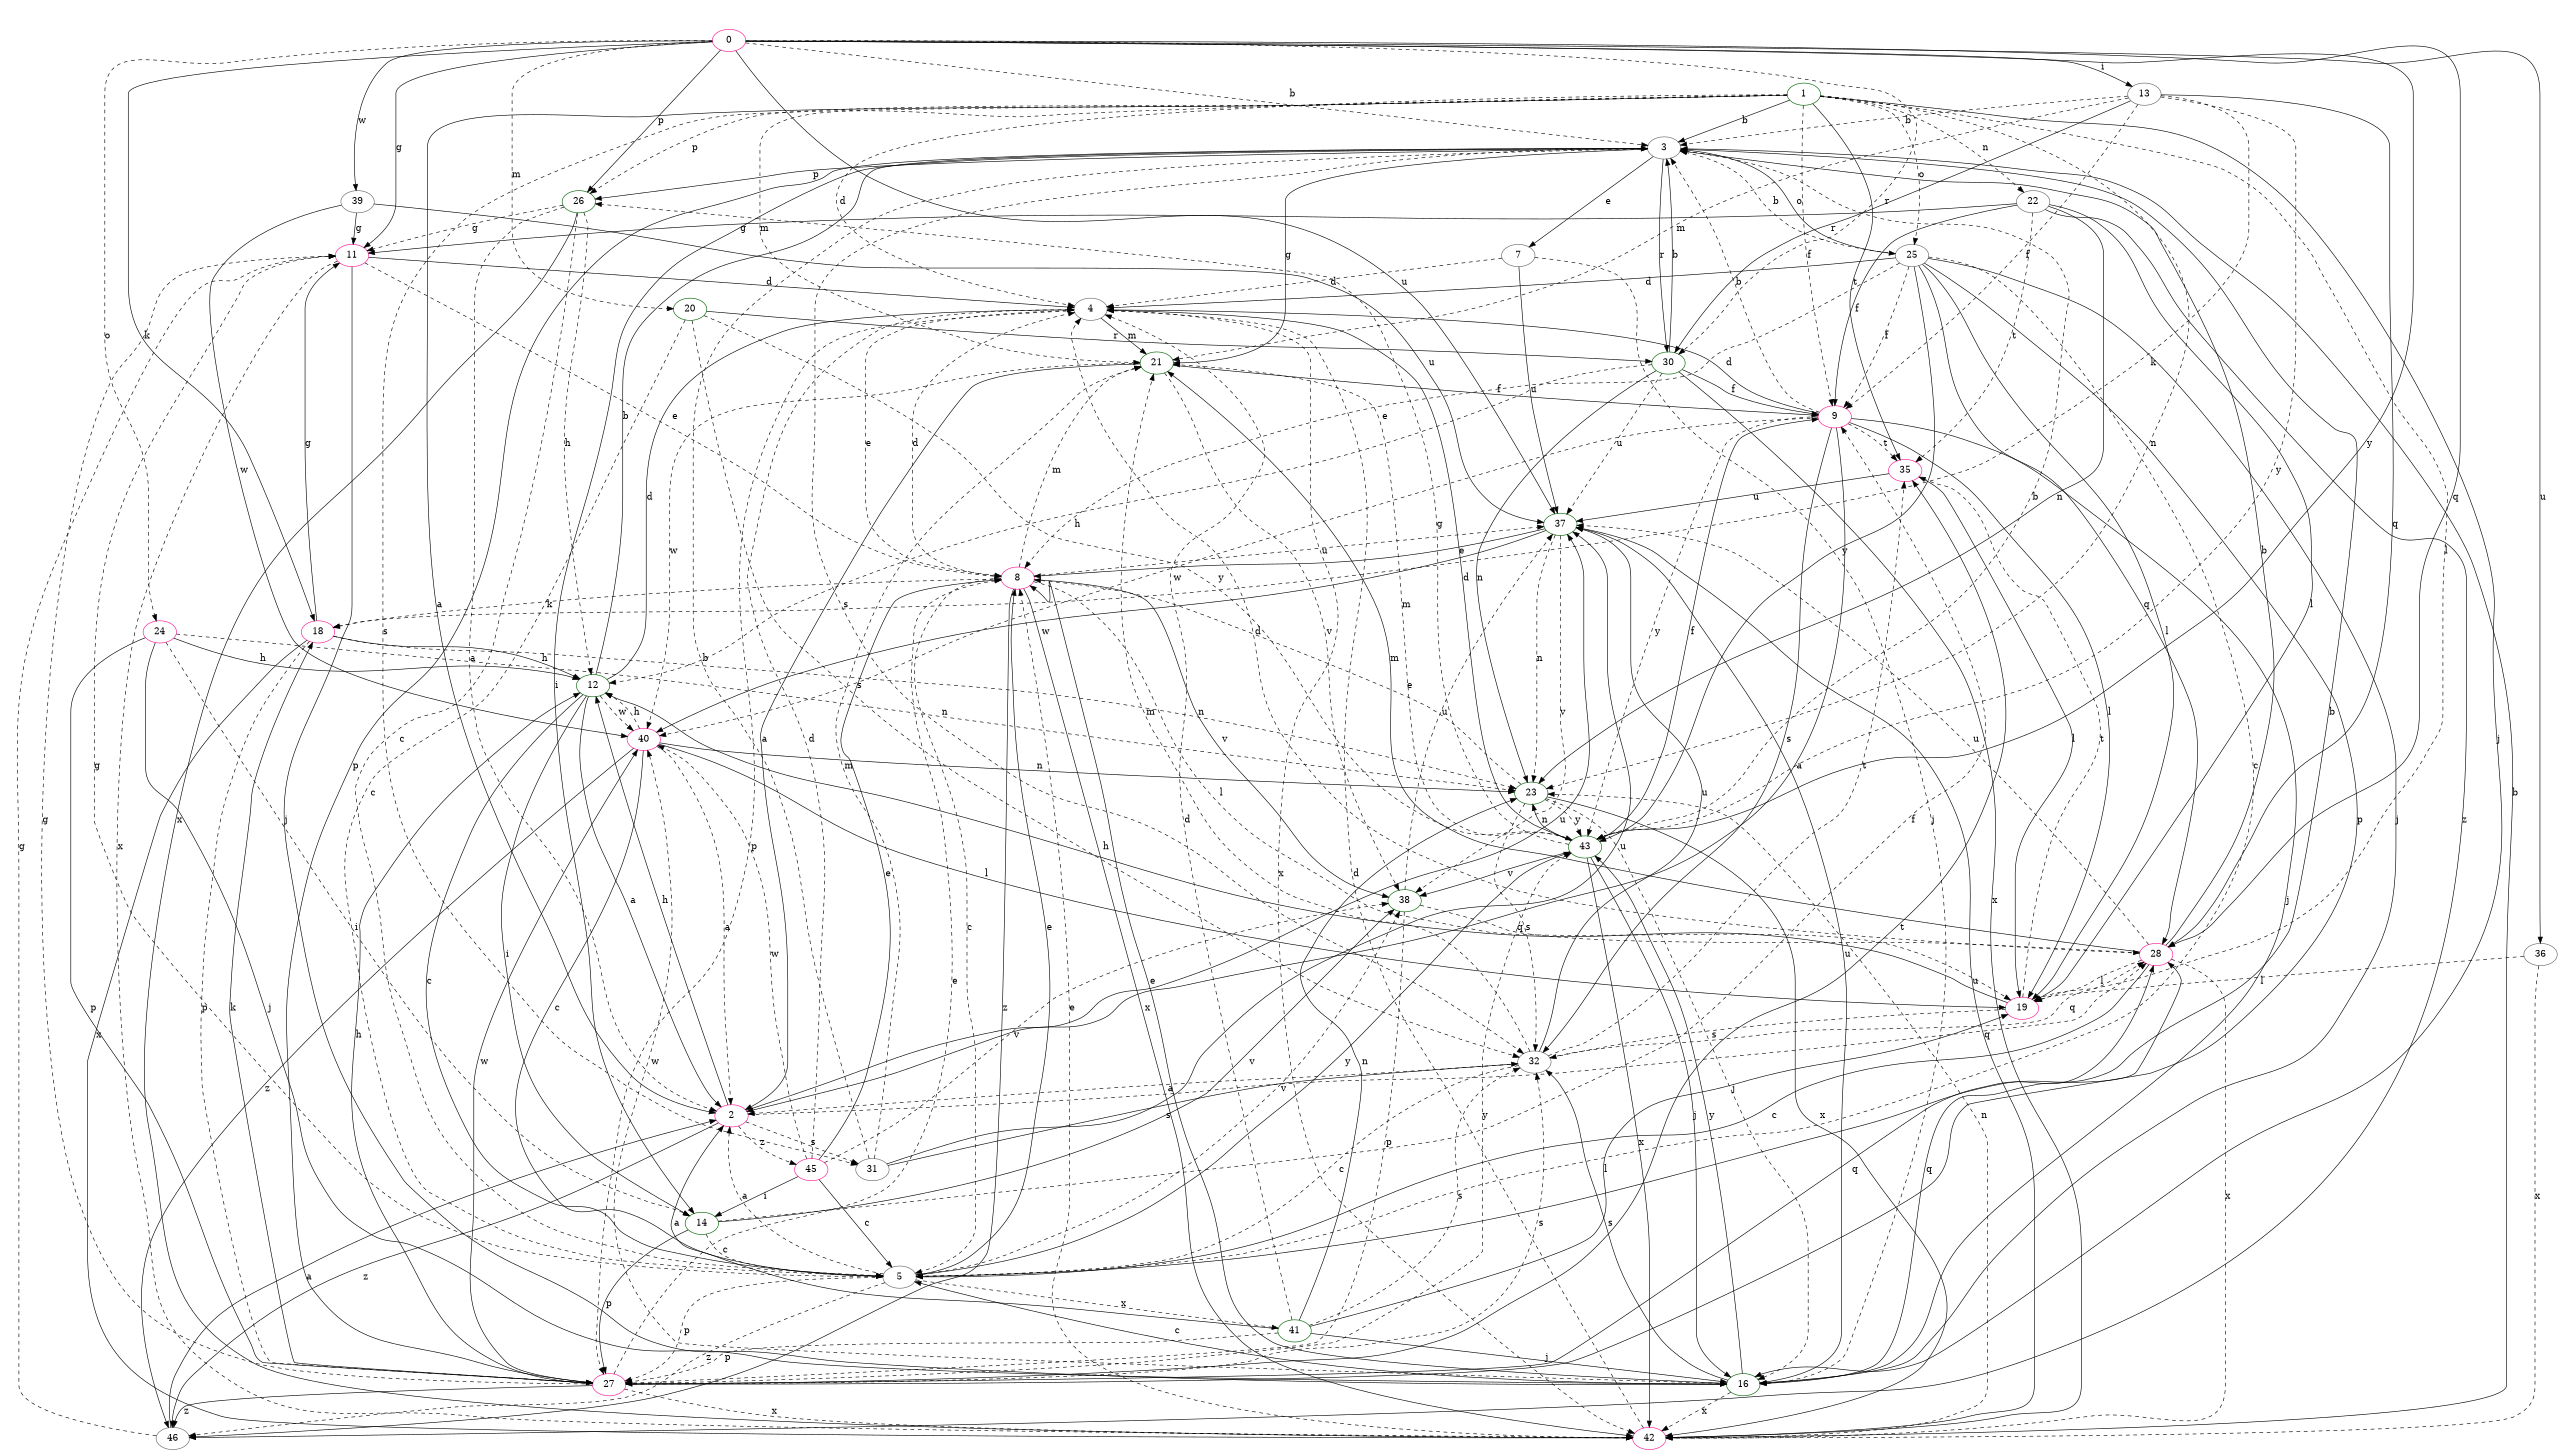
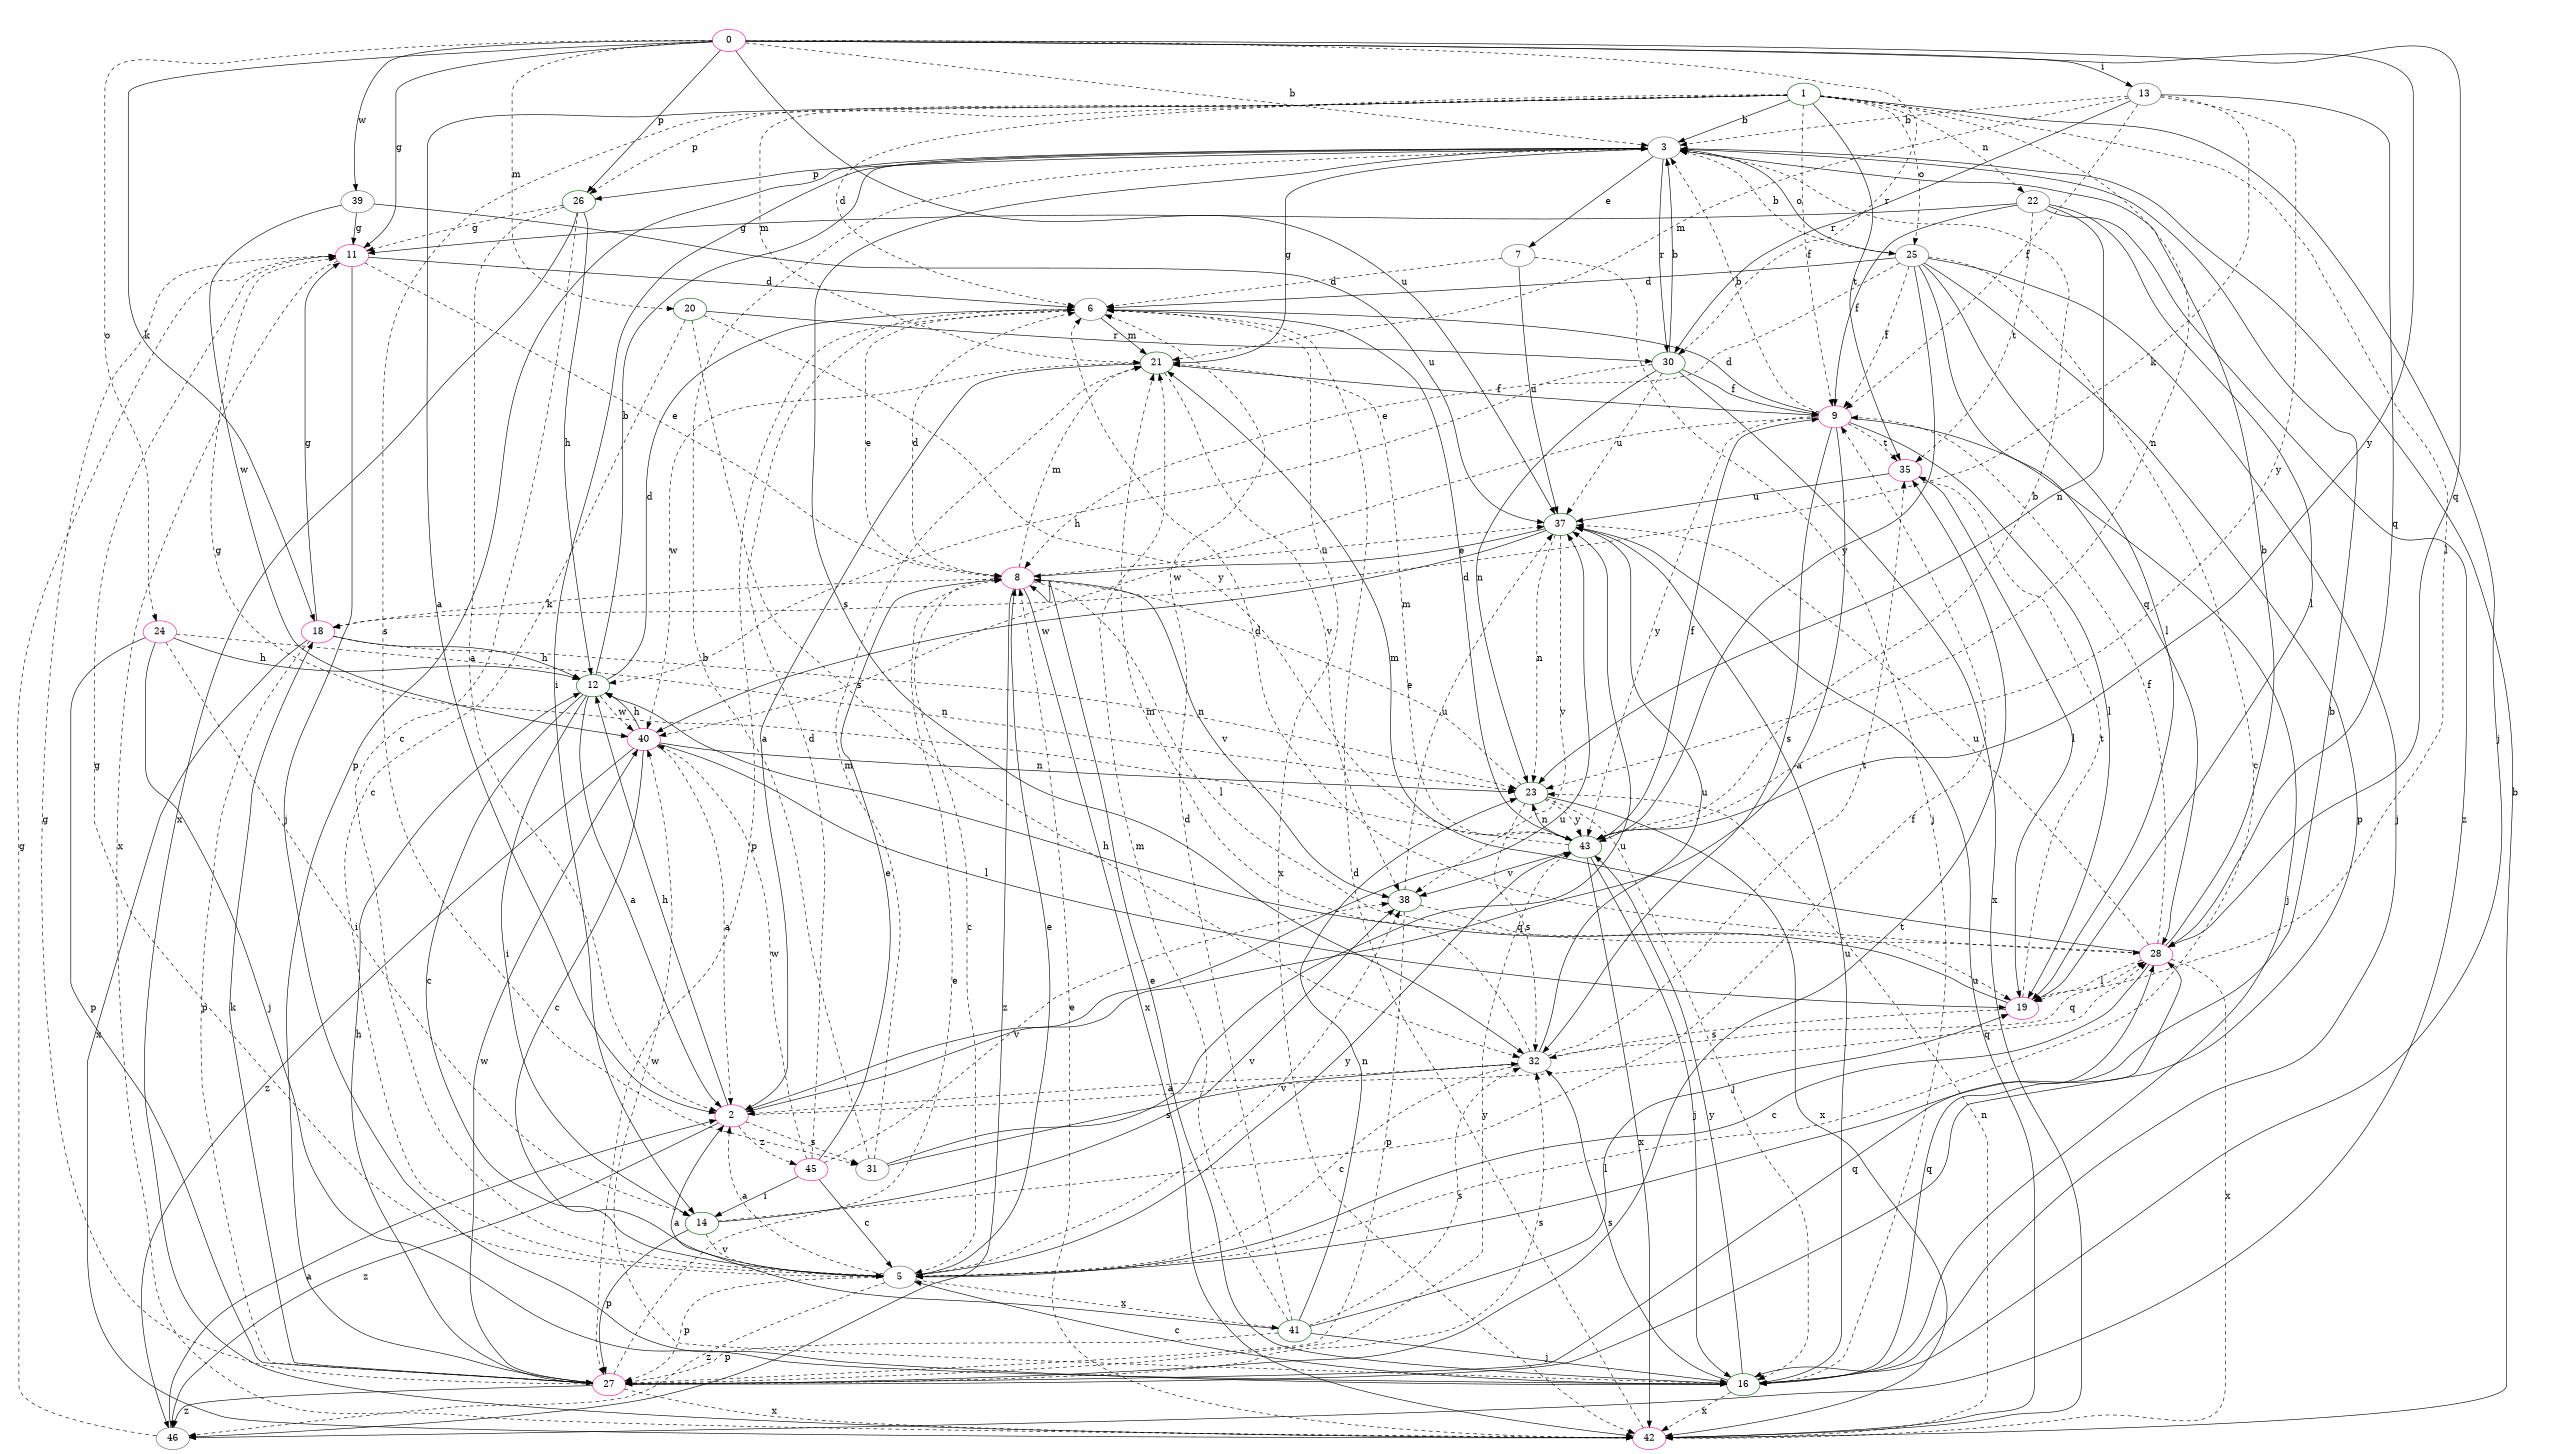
edge "43" -> "26": now "43" -> "11"
node "4": label "4" -> "6"
edge "3" -> "32": style dashed -> solid
edge "26" -> "12": style dashed -> solid
edge "28" -> "9": added, label "f"
edge "40" -> "12": style dashed -> solid
edge "41" -> "21": added, label "m"
node "36": removed
edge "14" -> "5": label "c" -> "v"
